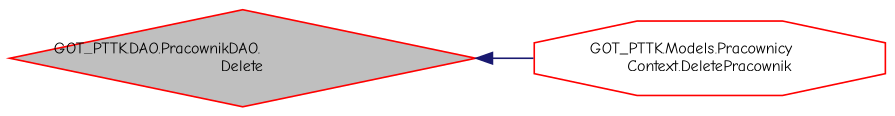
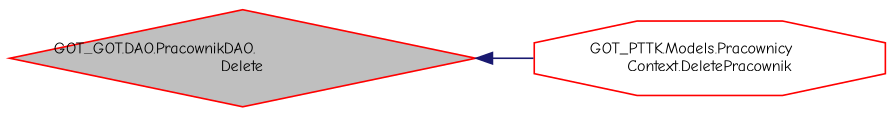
node "GOT_PTTK.DAO.PracownikDAO. Delete": label "GOT_PTTK.DAO.PracownikDAO. Delete" -> "GOT_GOT.DAO.PracownikDAO. Delete"
